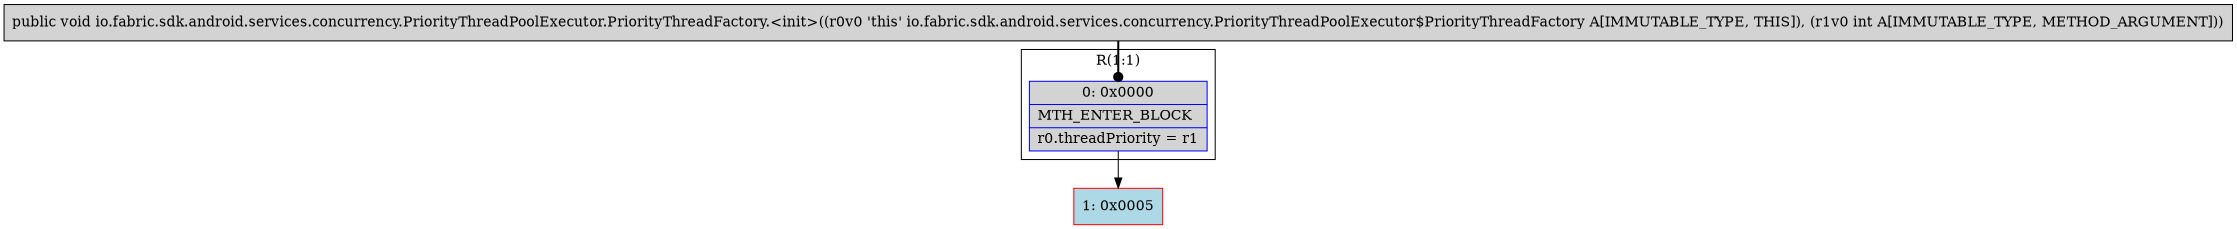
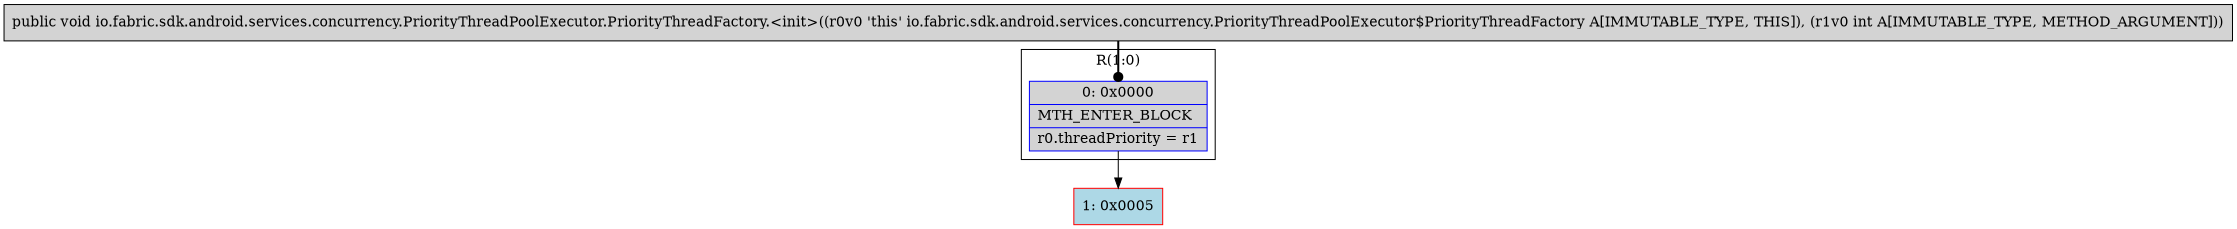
cluster "R(1:1)": label "R(1:1)" -> "R(1:0)"
